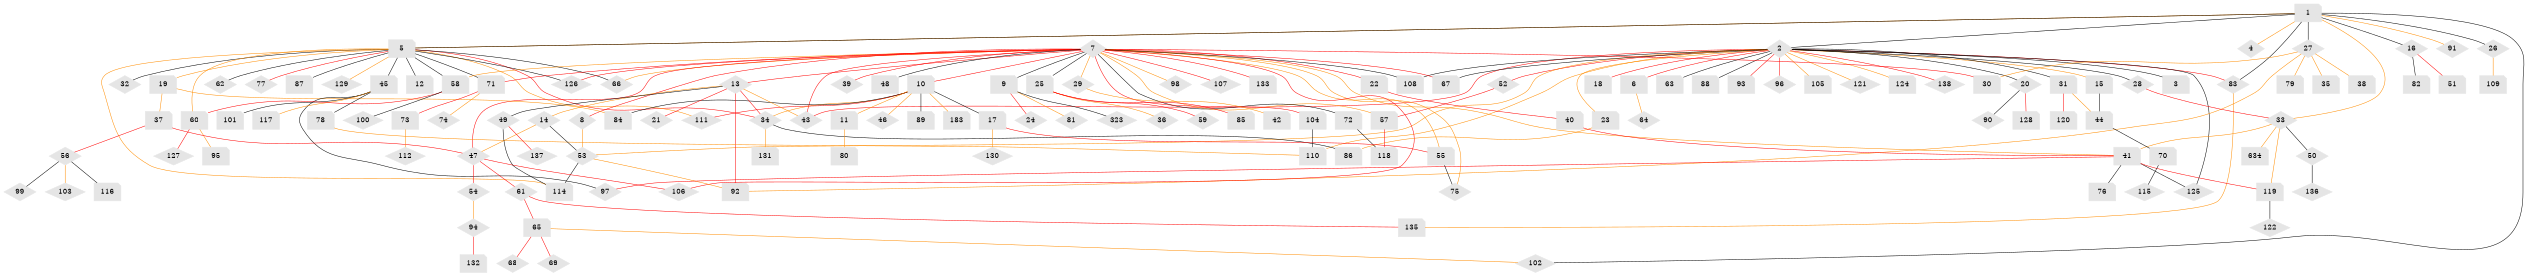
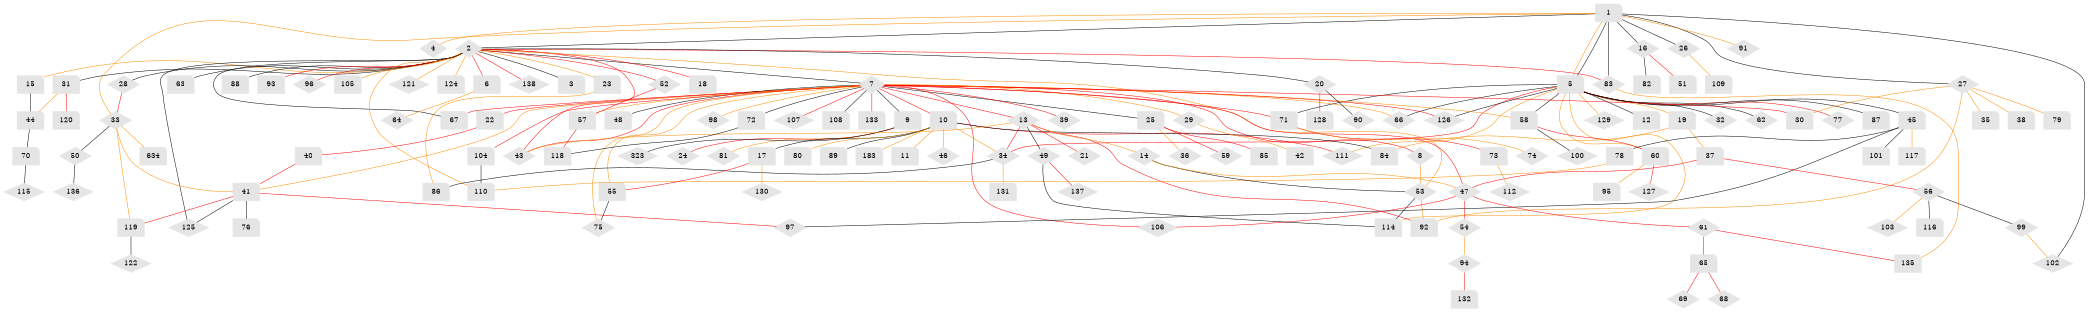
edge "2" -- "108": now "2" -- "7"
edge "11" -- "80": now "10" -- "80"
edge "65" -- "102": now "99" -- "102"
